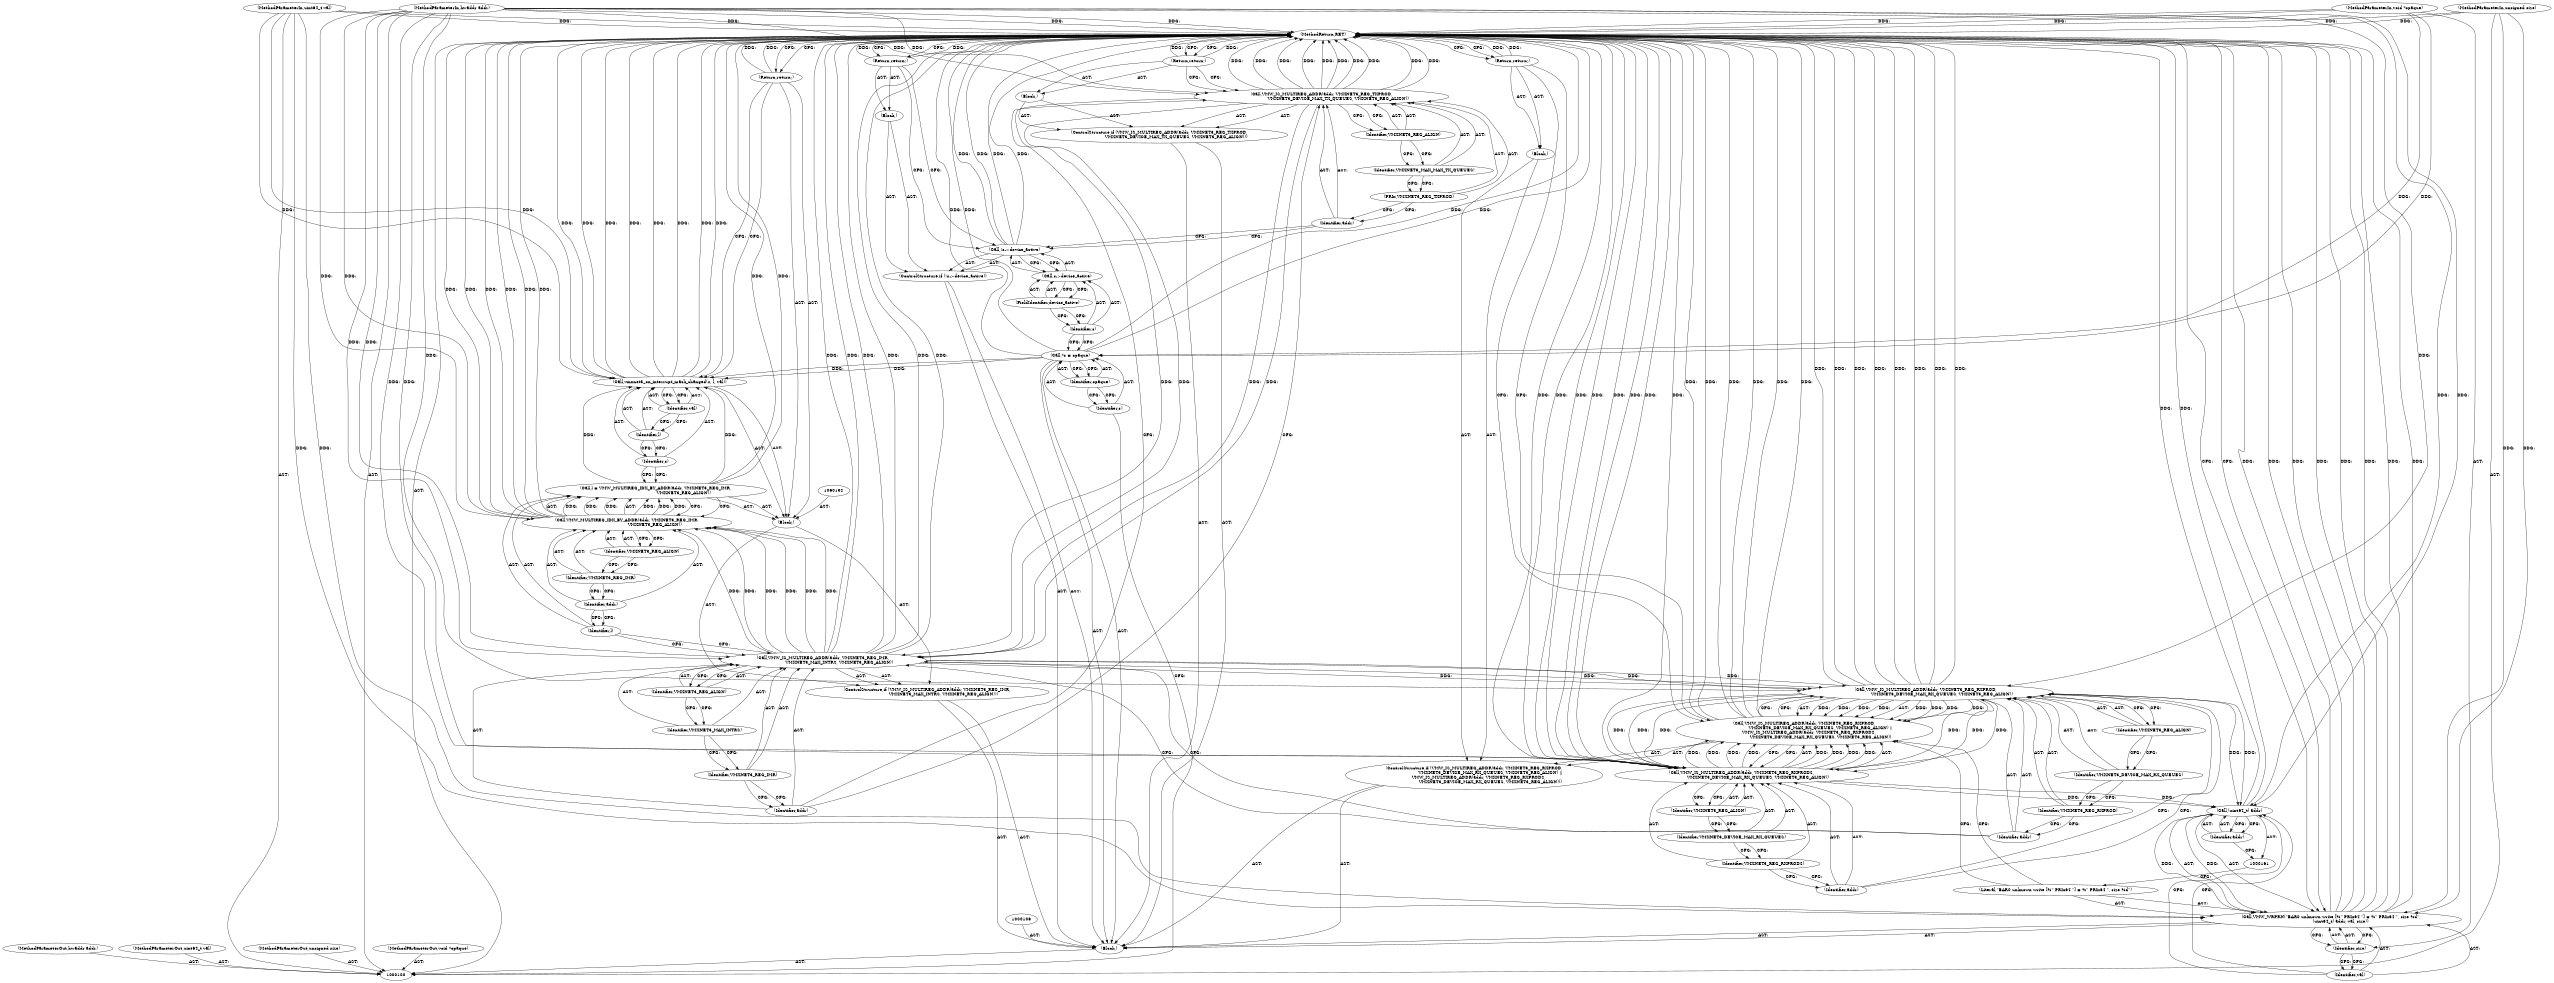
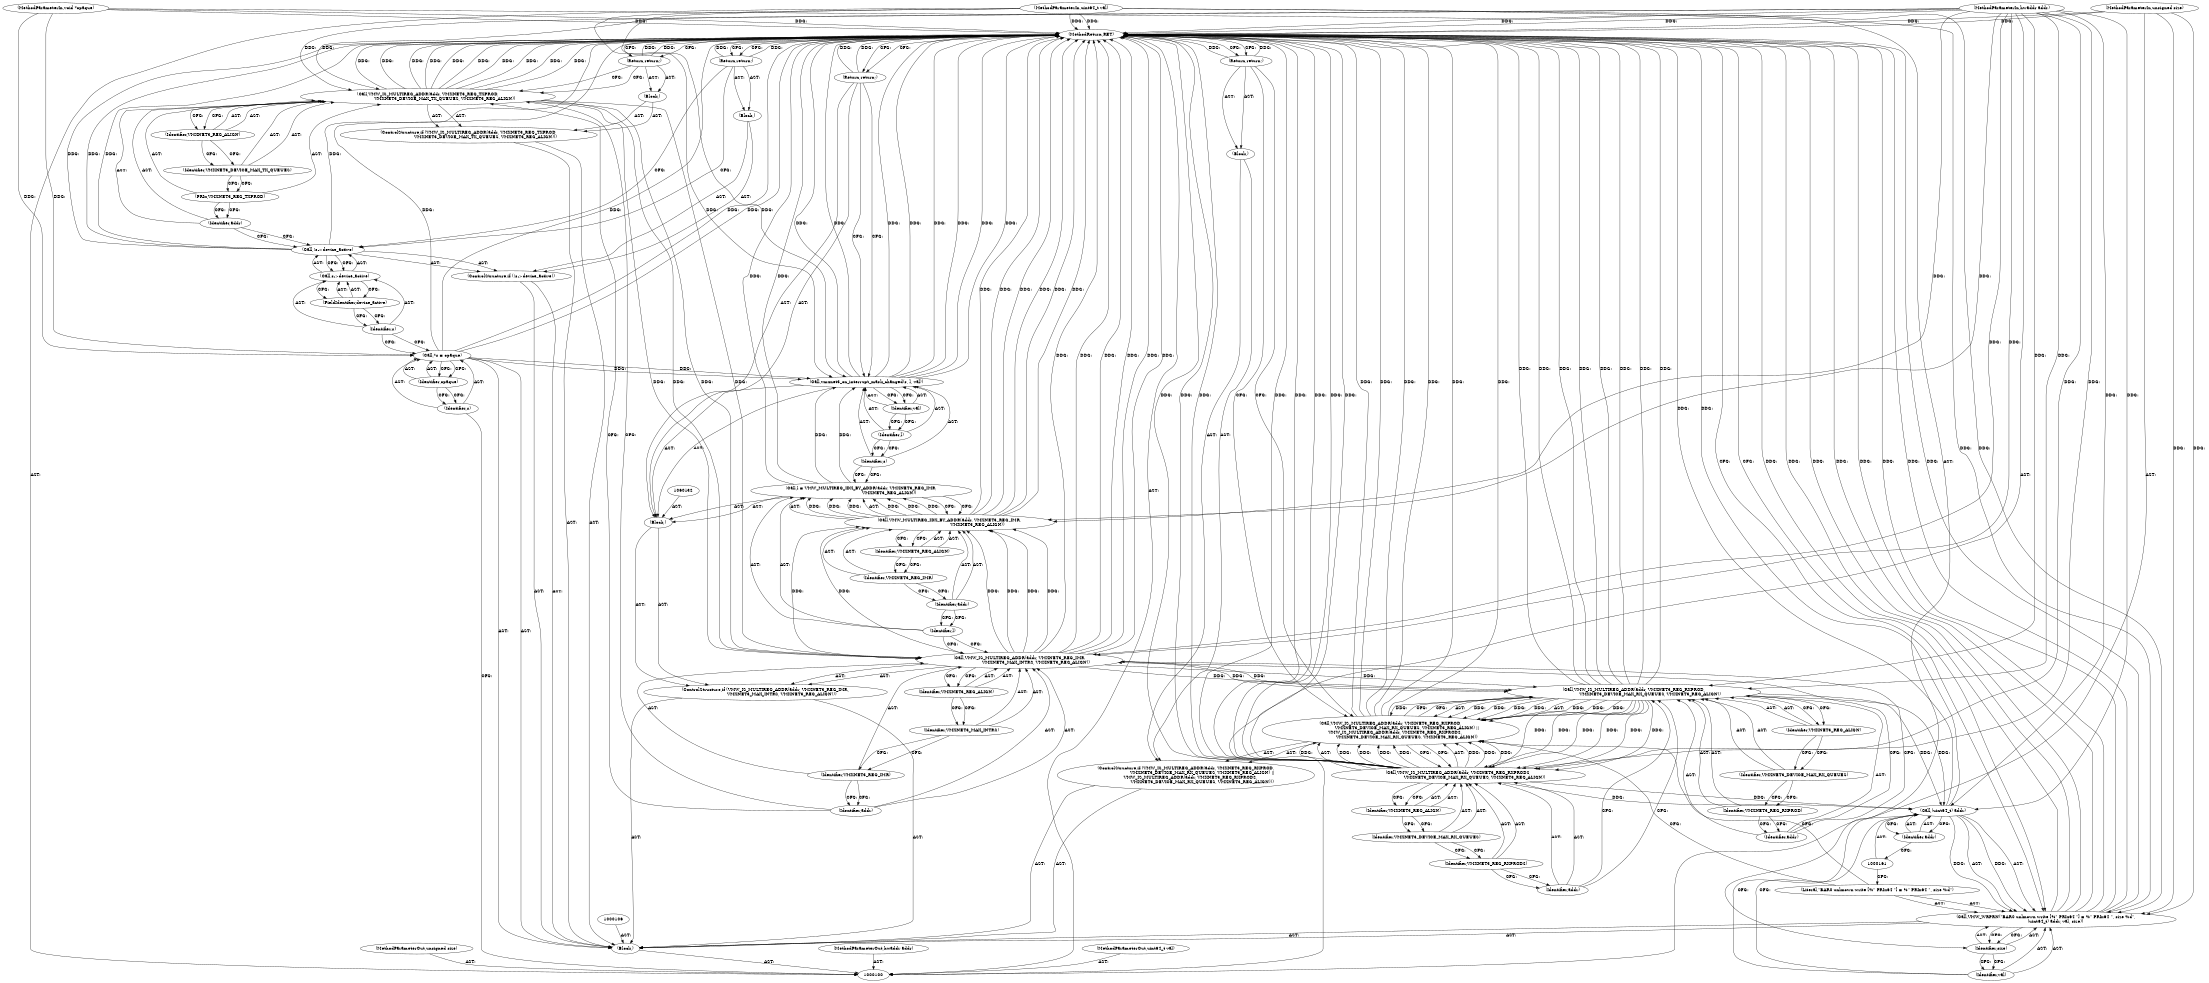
node "(Identifier,VMXNET3_MAX_MAX_TX_QUEUES)": label "(Identifier,VMXNET3_MAX_MAX_TX_QUEUES)" -> "(Identifier,VMXNET3_DEVICE_MAX_TX_QUEUES)"
edge "(Call,(uint64_t) addr)" -> "1000161": reversed
node "(MethodParameterOut,void *opaque)": removed
